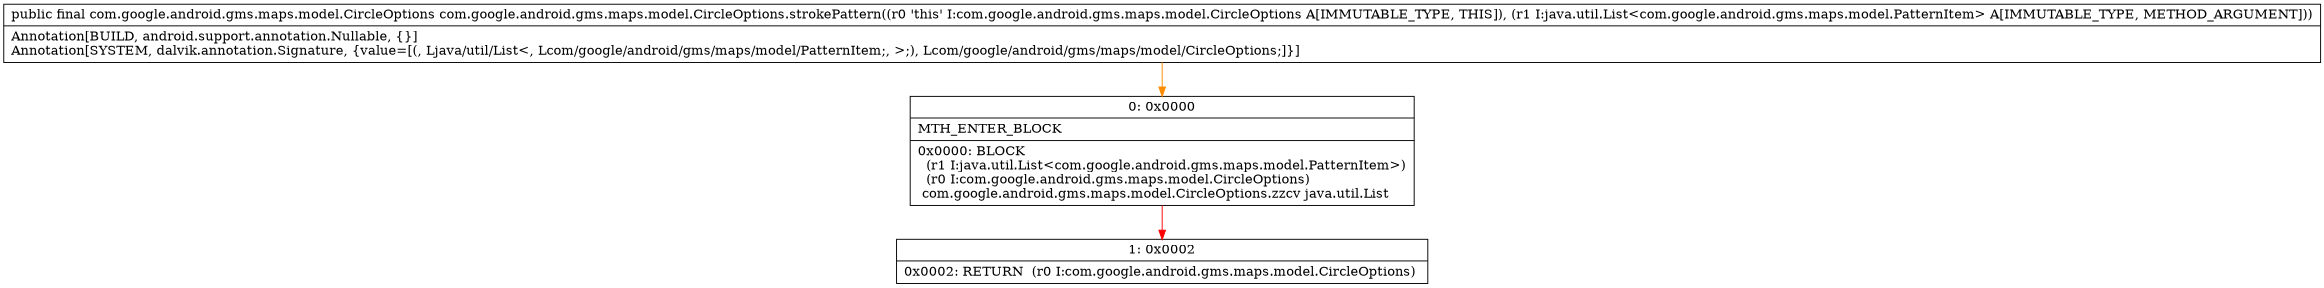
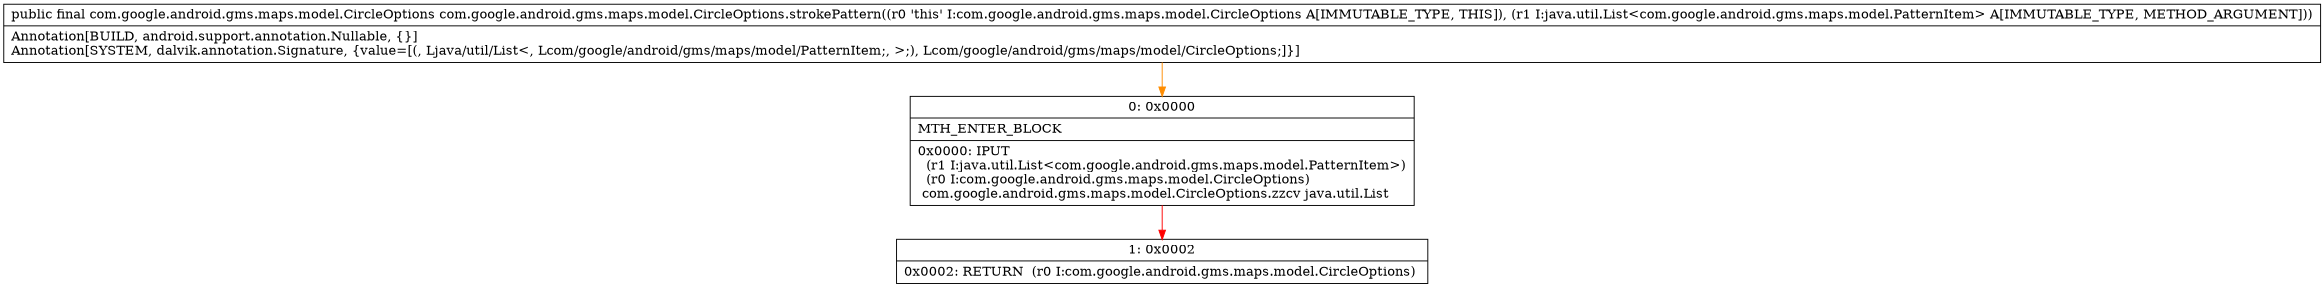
node "0: 0x0000": text "0x0000: BLOCK" -> "0x0000: IPUT"
